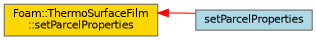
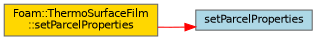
edge "setParcelProperties" -> "Foam::ThermoSurfaceFilm ::setParcelProperties": reversed
